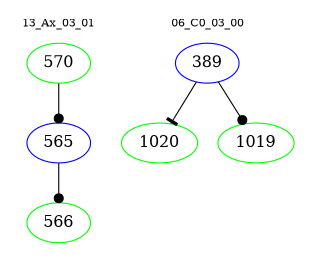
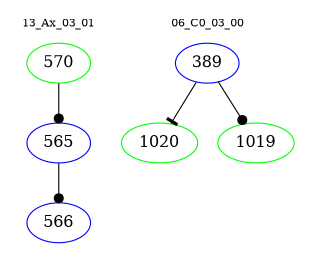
node "566": color green -> blue
